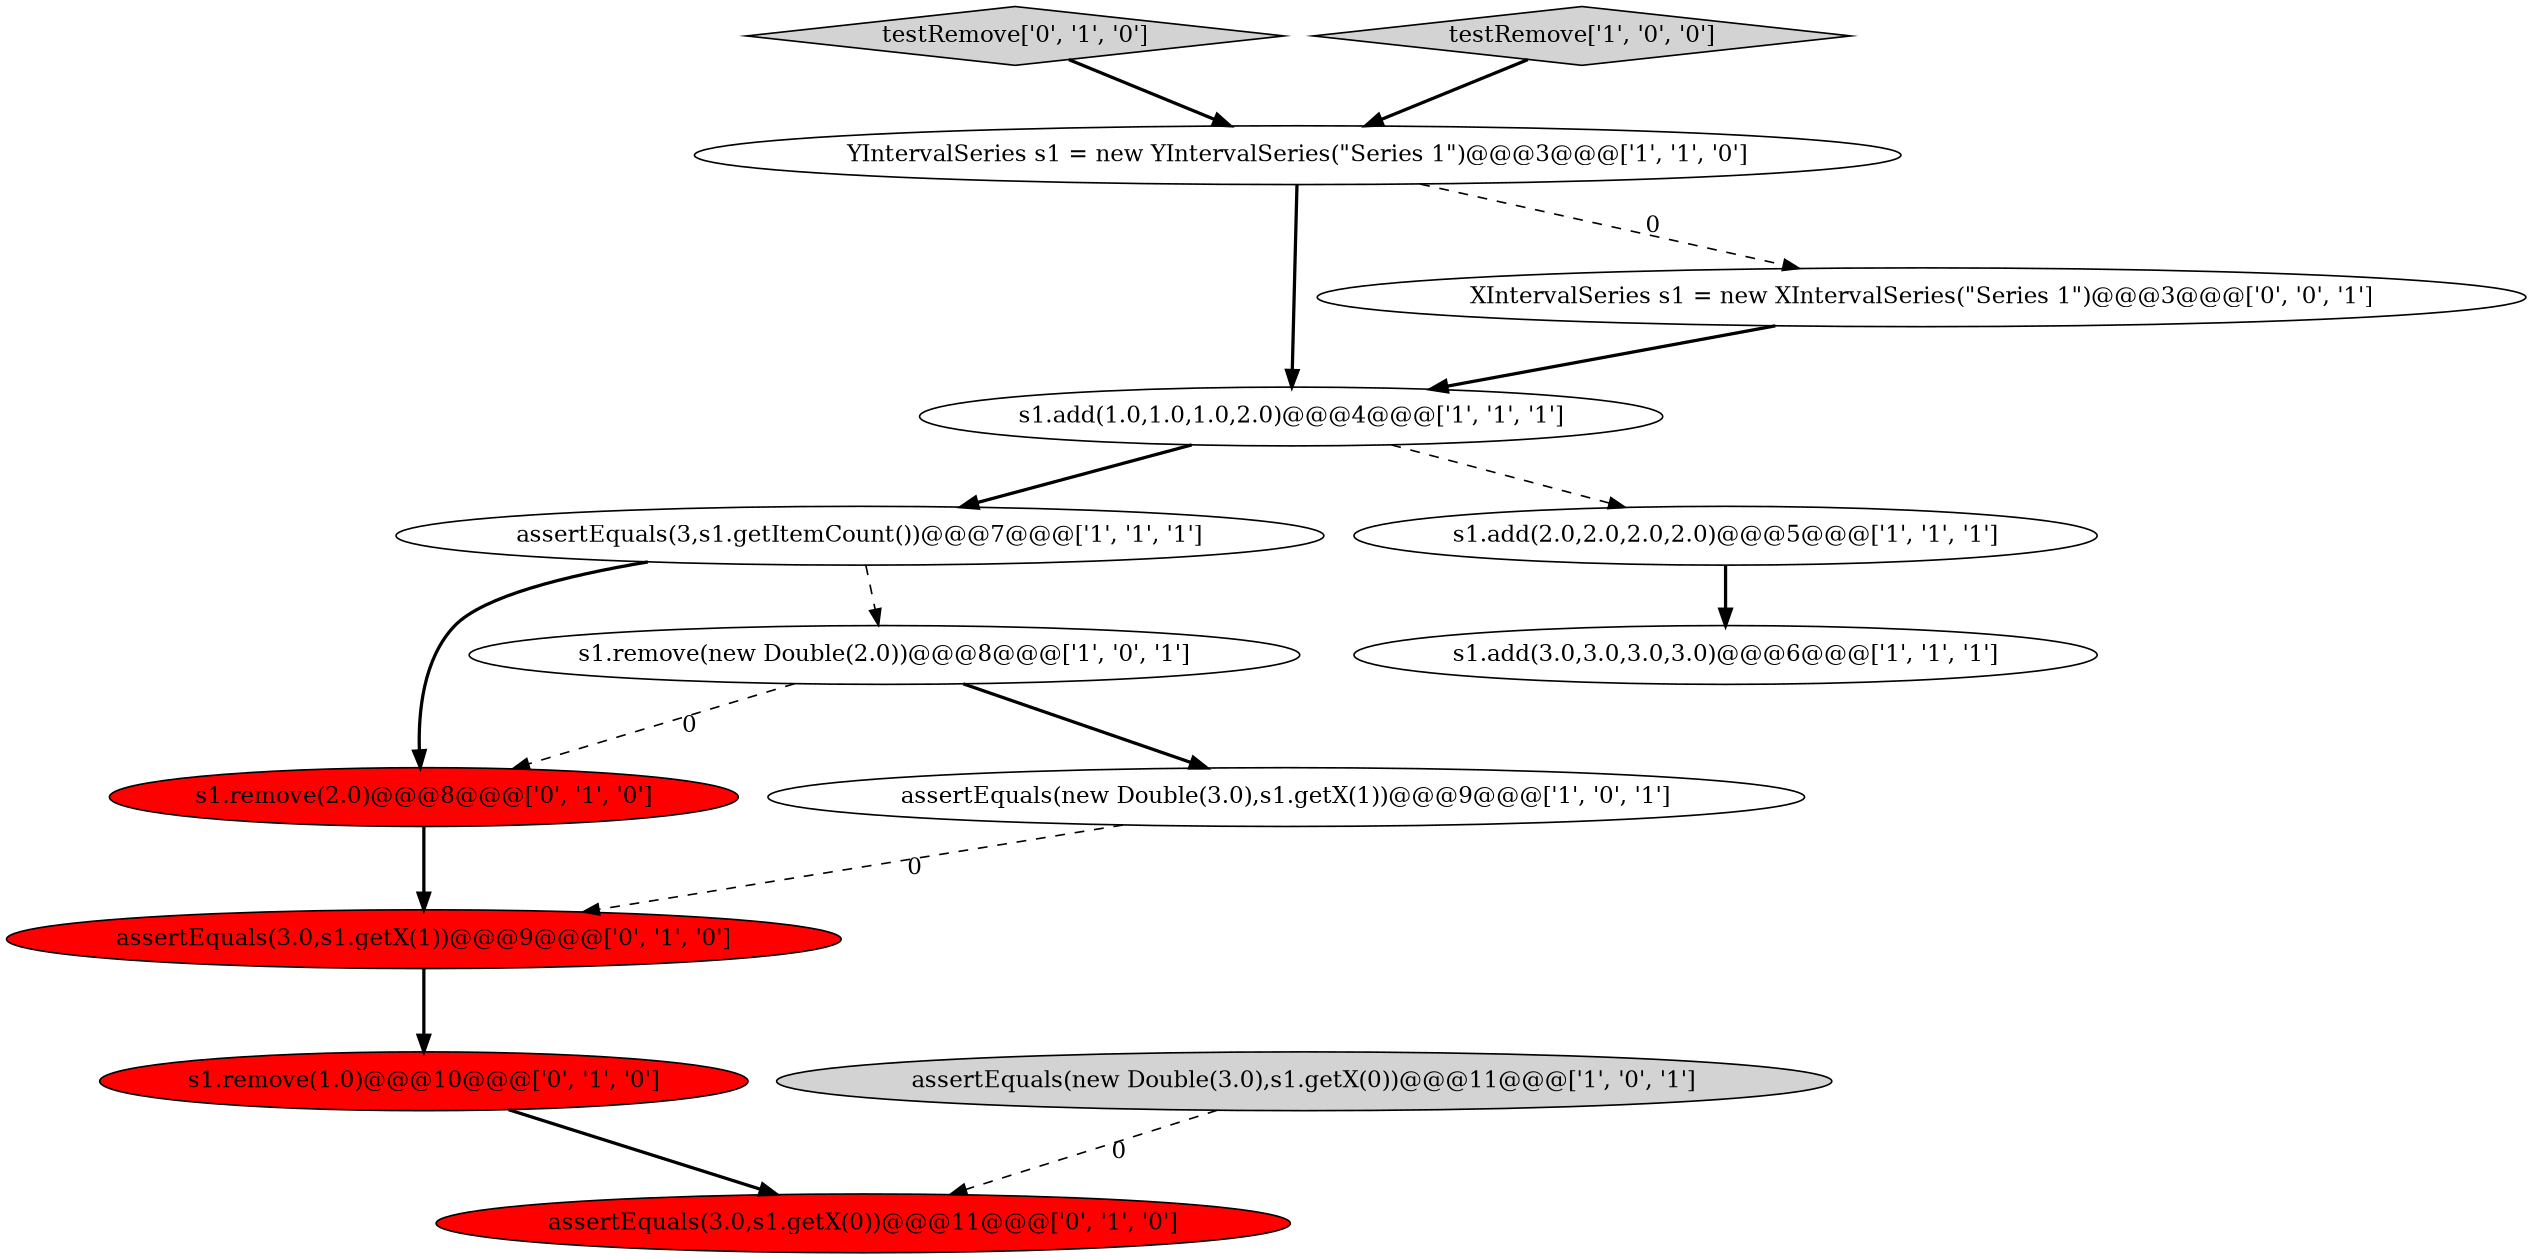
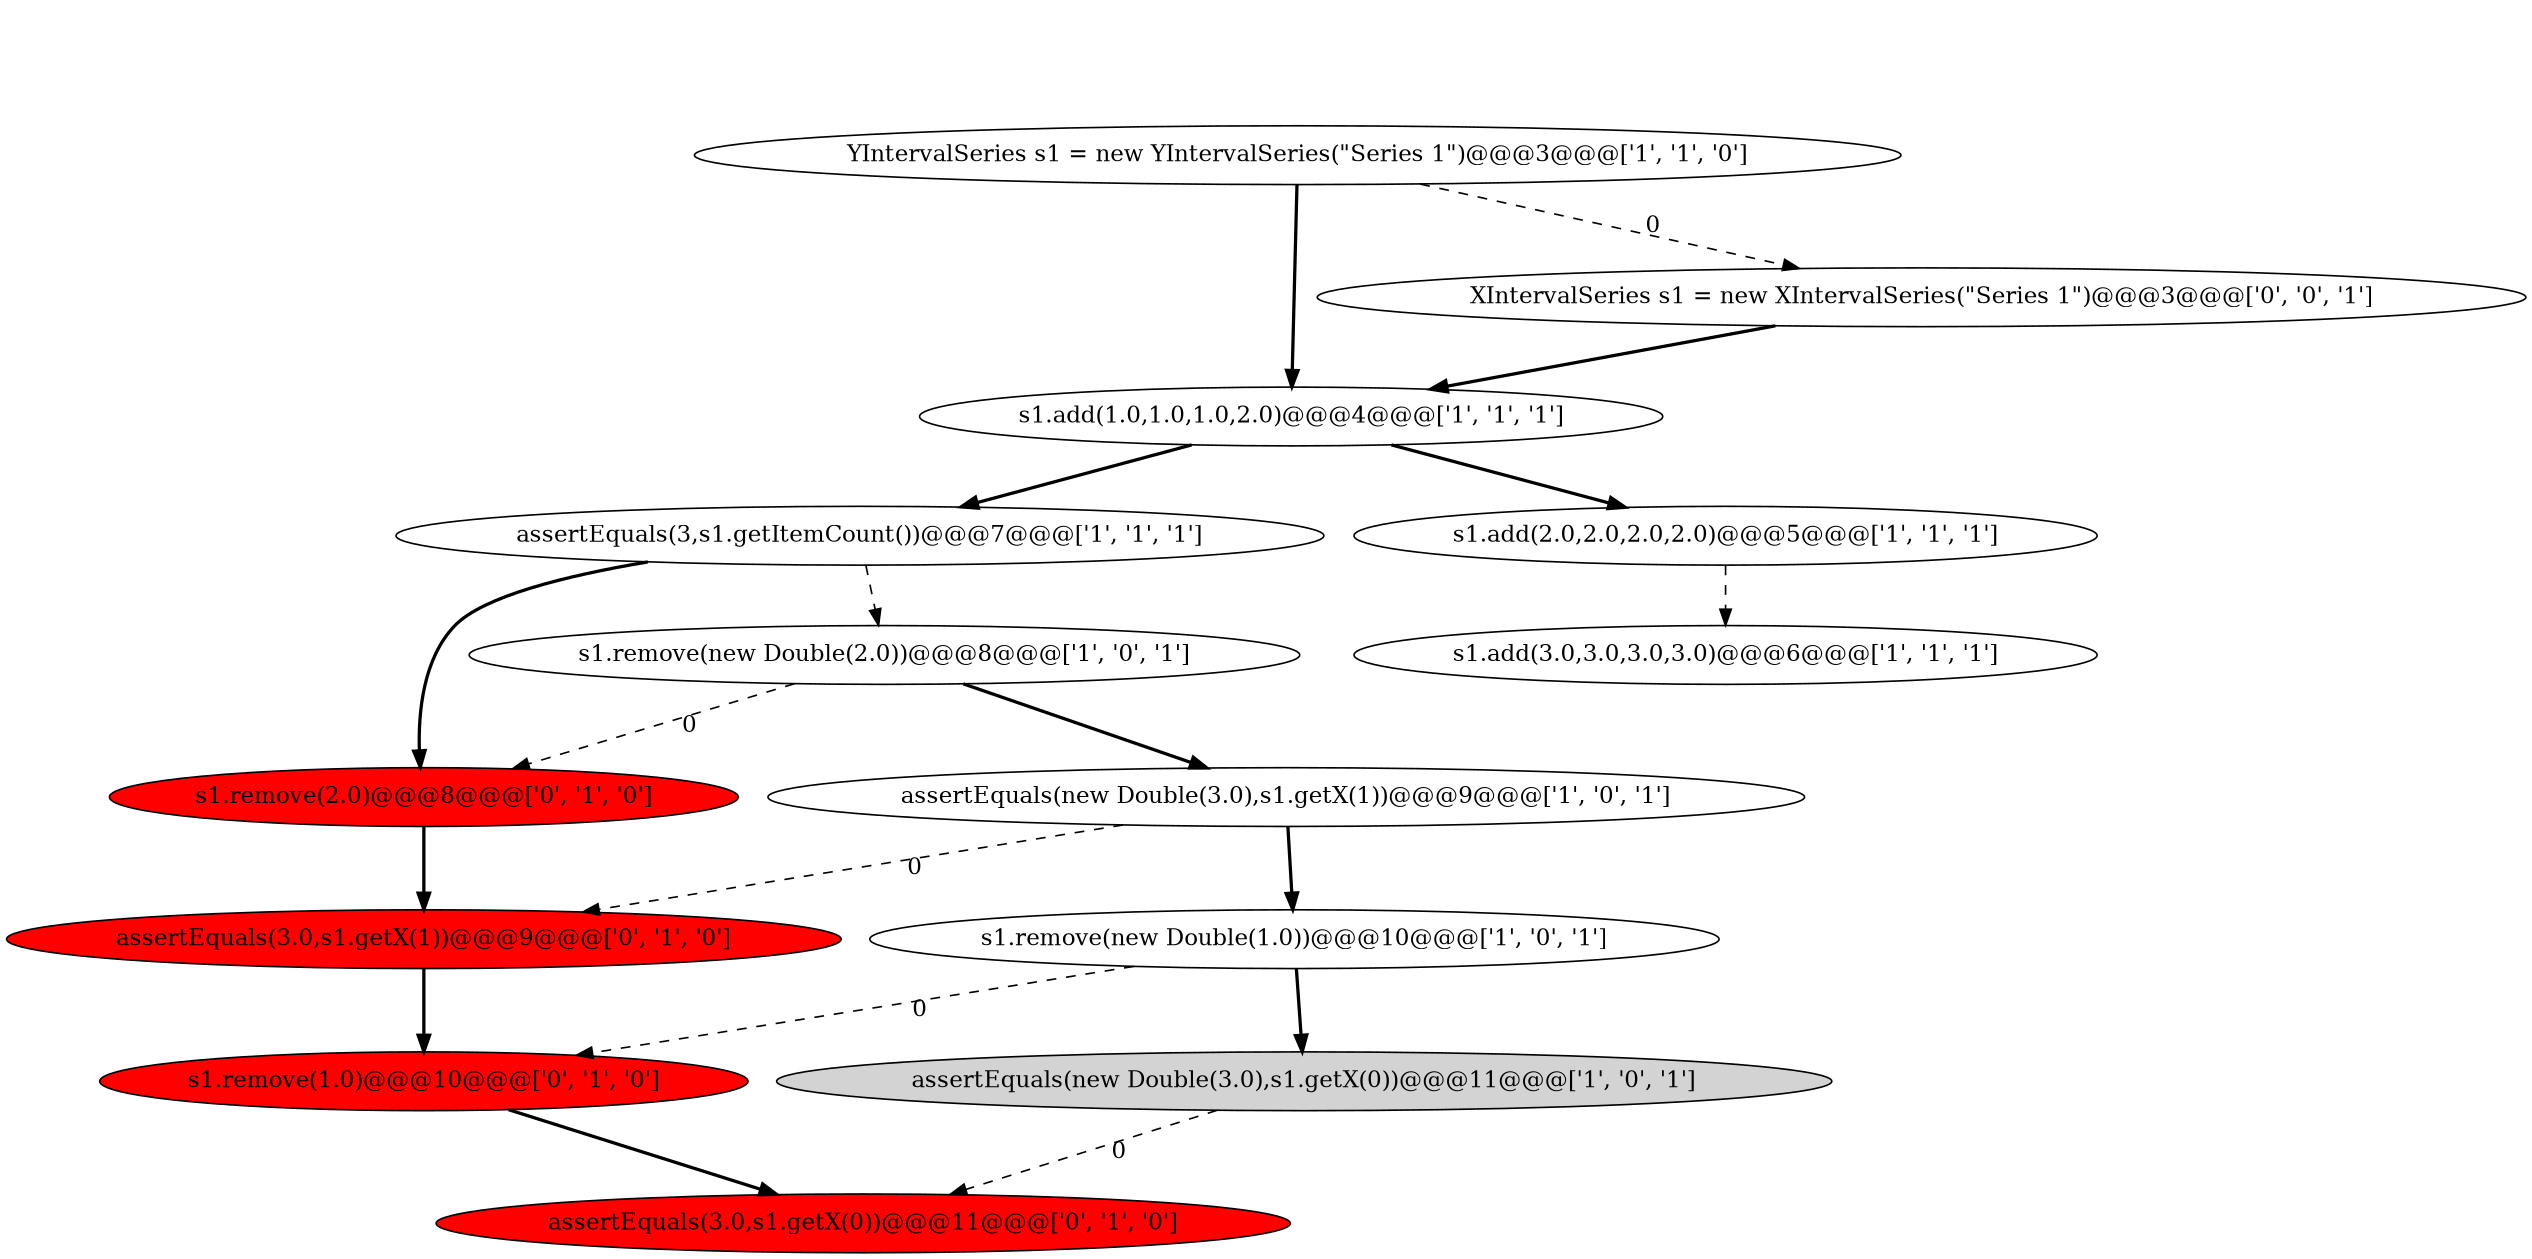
node "testRemove['0', '1', '0']": removed
node "testRemove['1', '0', '0']": removed
edge "s1.add(1.0,1.0,1.0,2.0)@@@4@@@['1', '1', '1']" -> "s1.add(2.0,2.0,2.0,2.0)@@@5@@@['1', '1', '1']": style dashed -> bold
edge "s1.add(2.0,2.0,2.0,2.0)@@@5@@@['1', '1', '1']" -> "s1.add(3.0,3.0,3.0,3.0)@@@6@@@['1', '1', '1']": style bold -> dashed
node "s1.remove(new Double(1.0))@@@10@@@['1', '0', '1']": added
